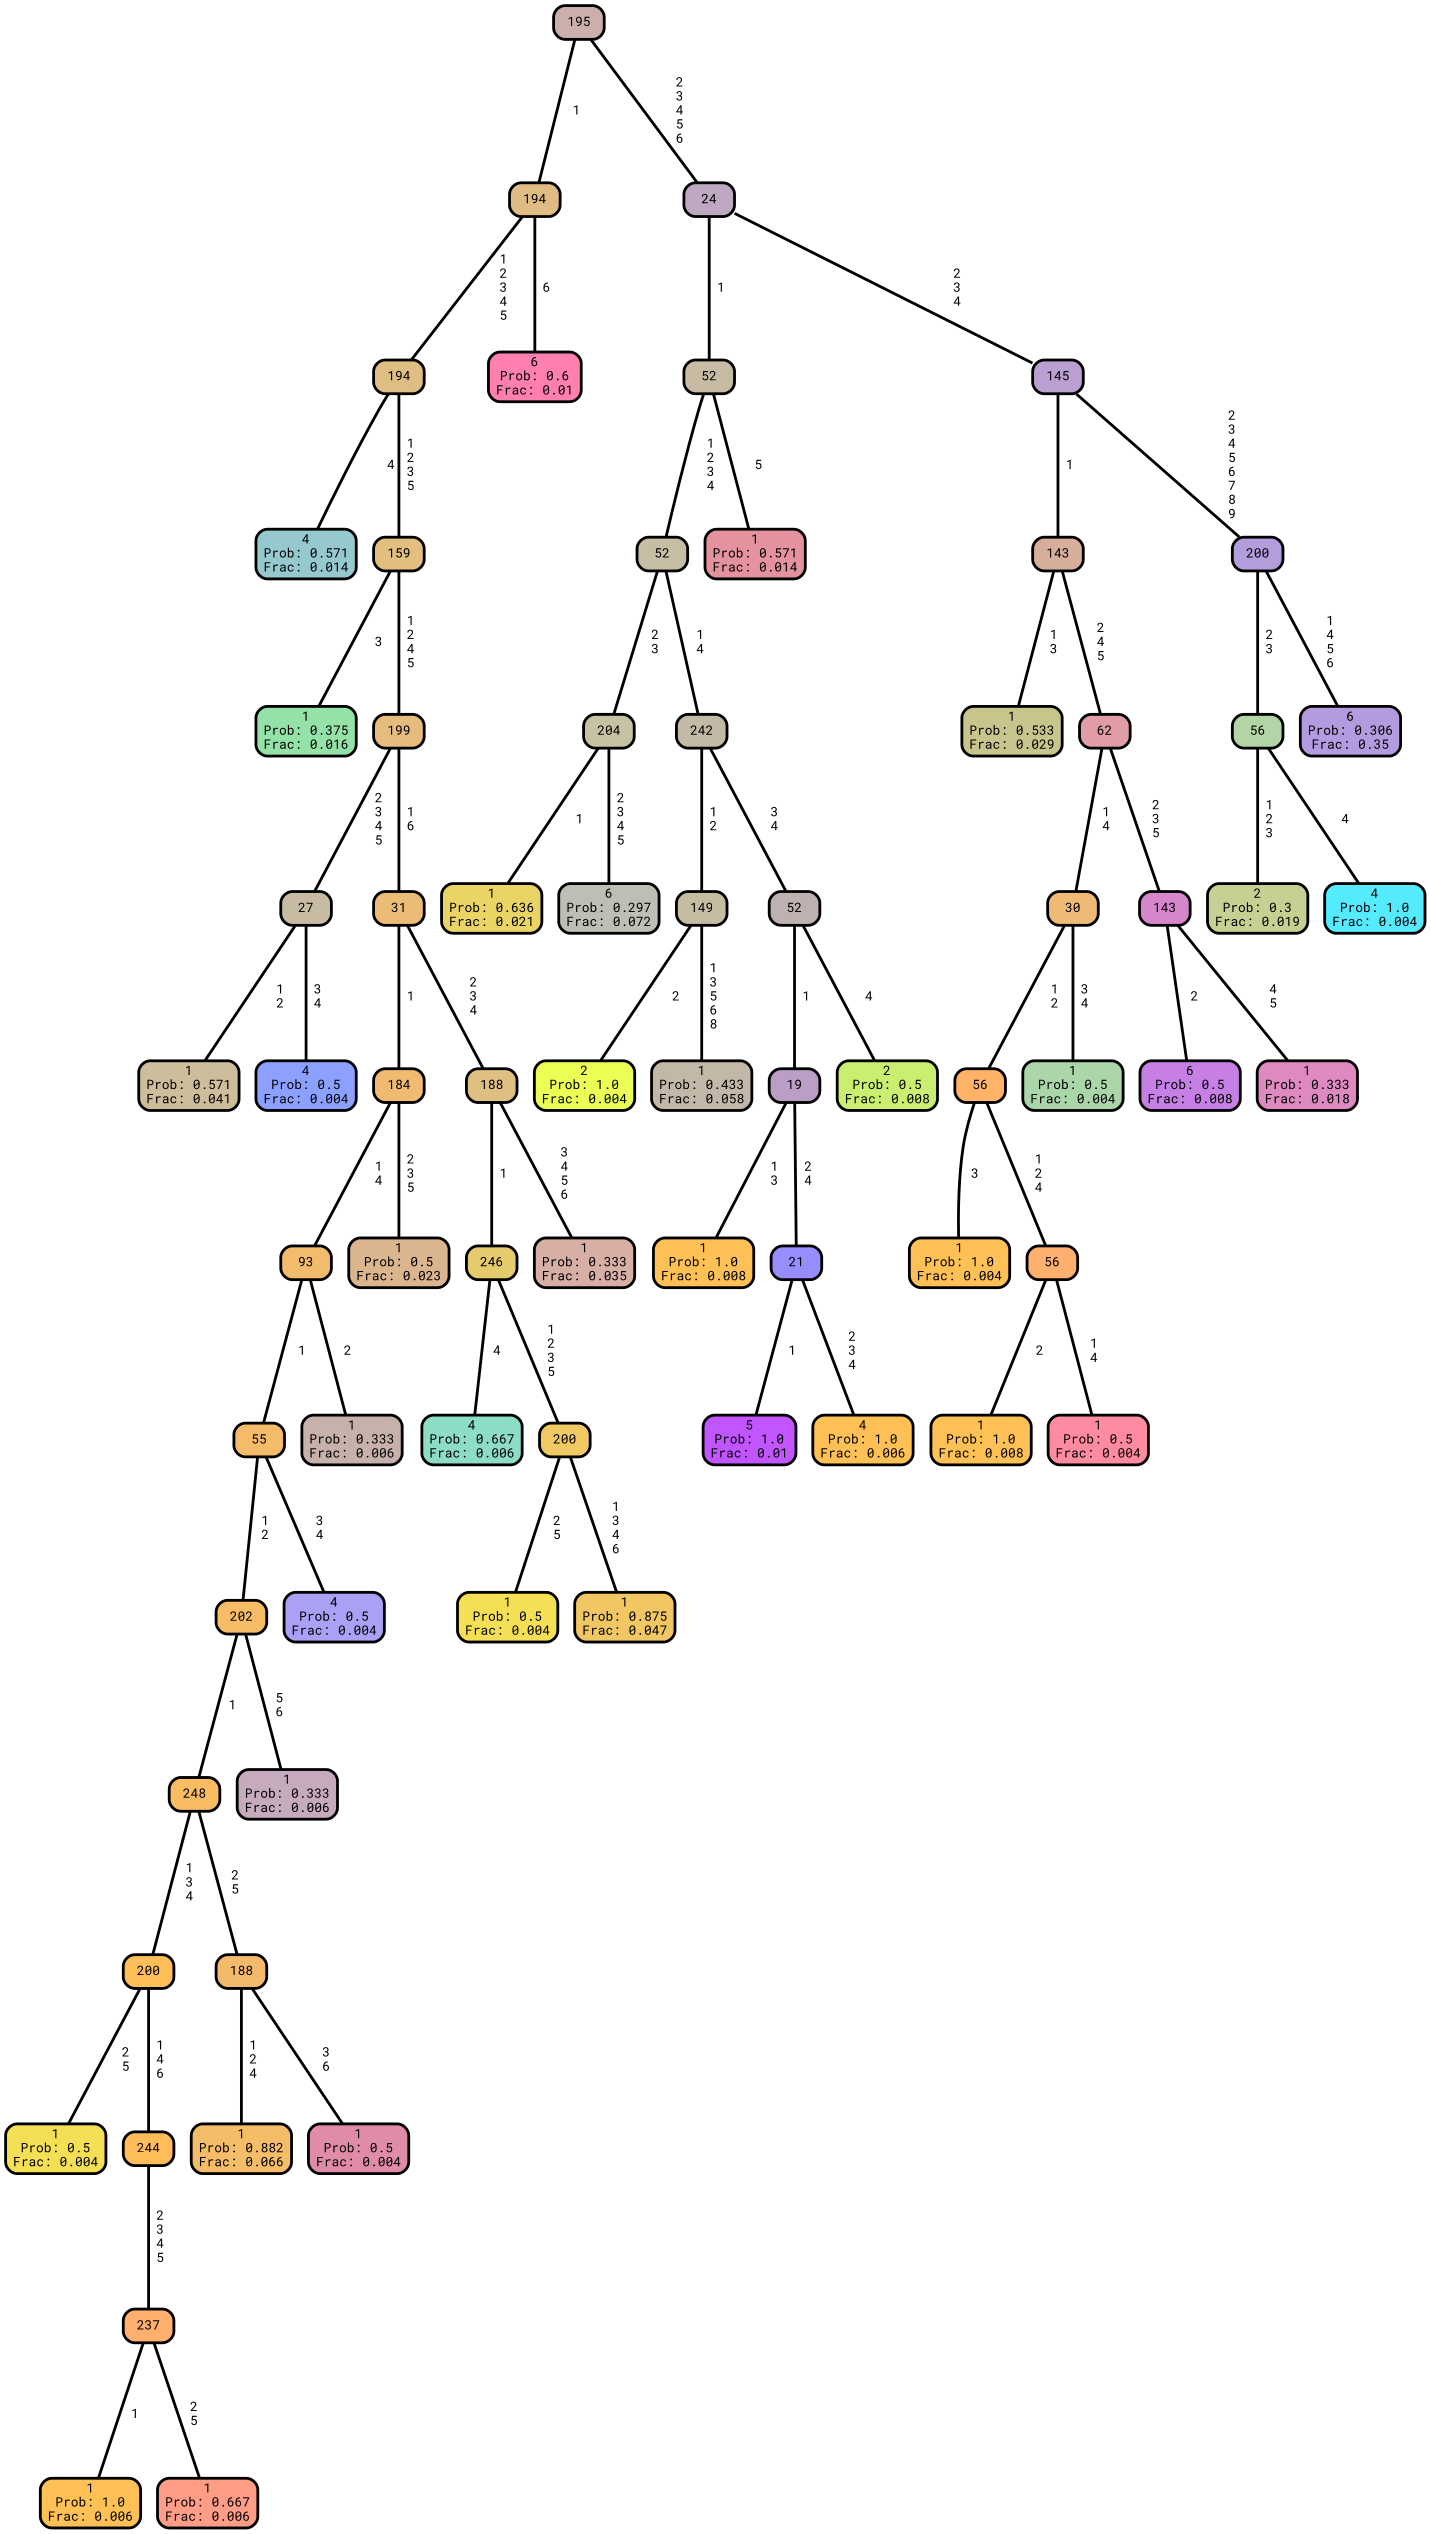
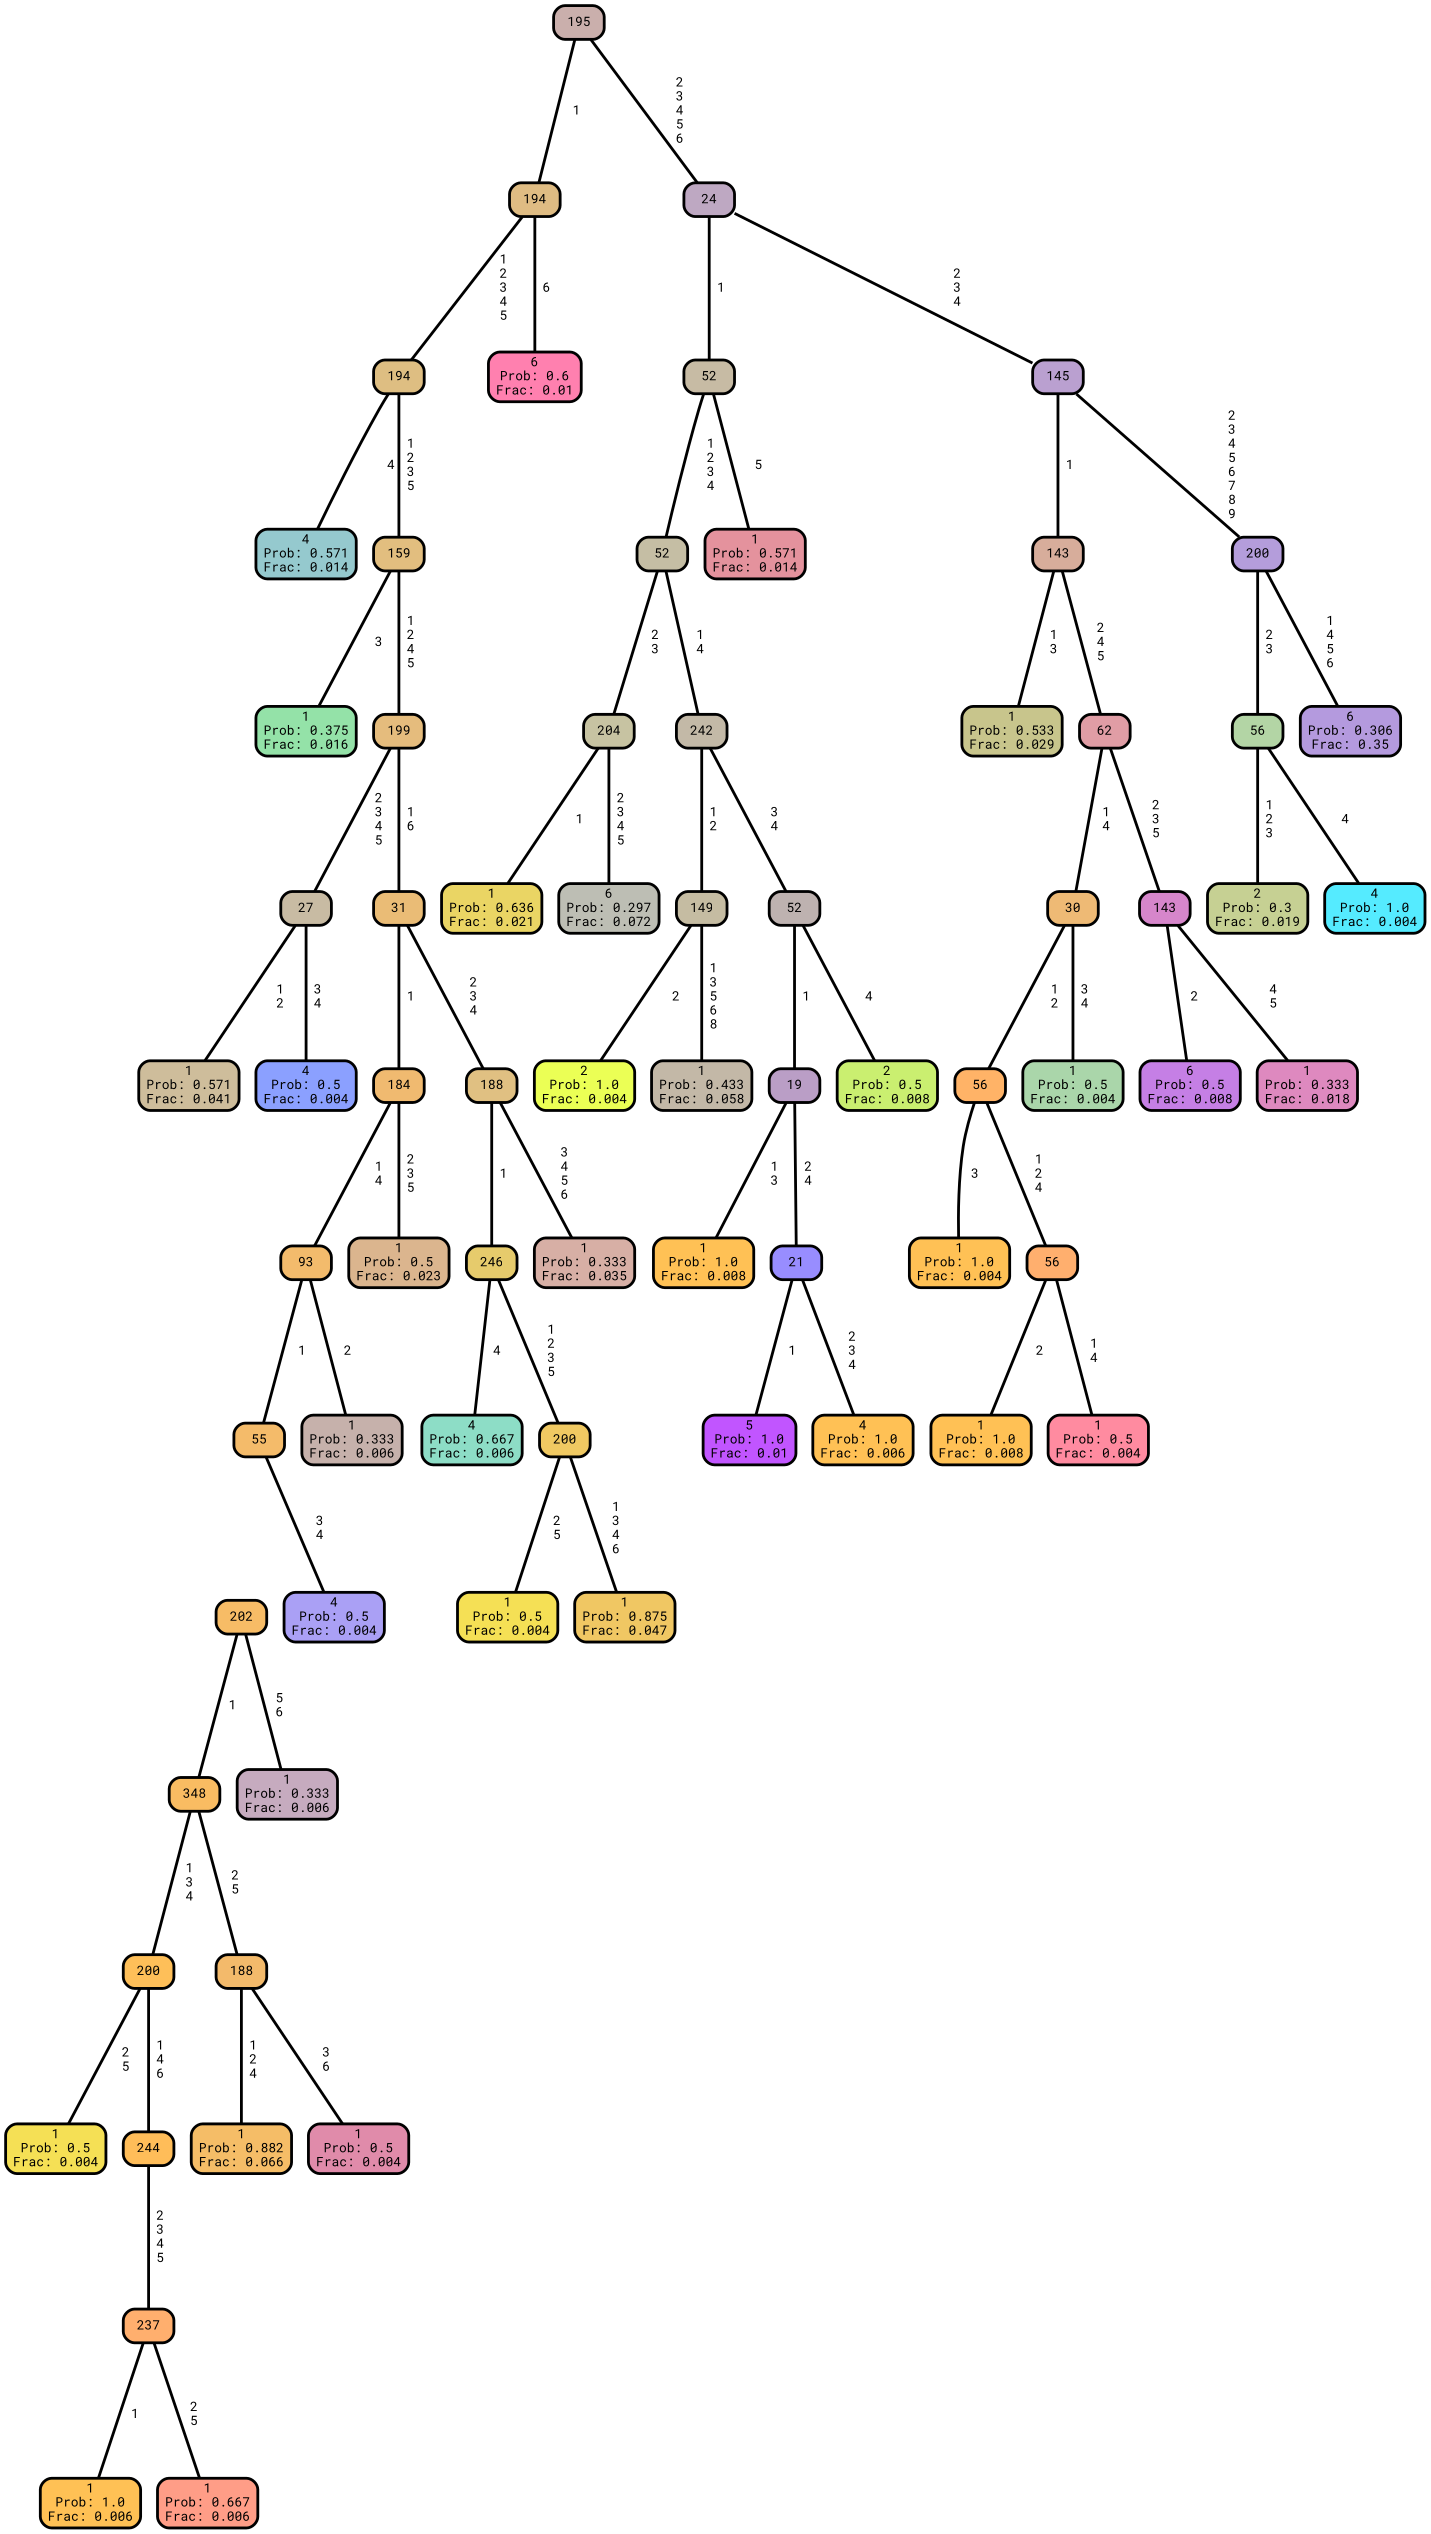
edge "55" -- "202": removed, label "1 2"
node "248": label "248" -> "348"
